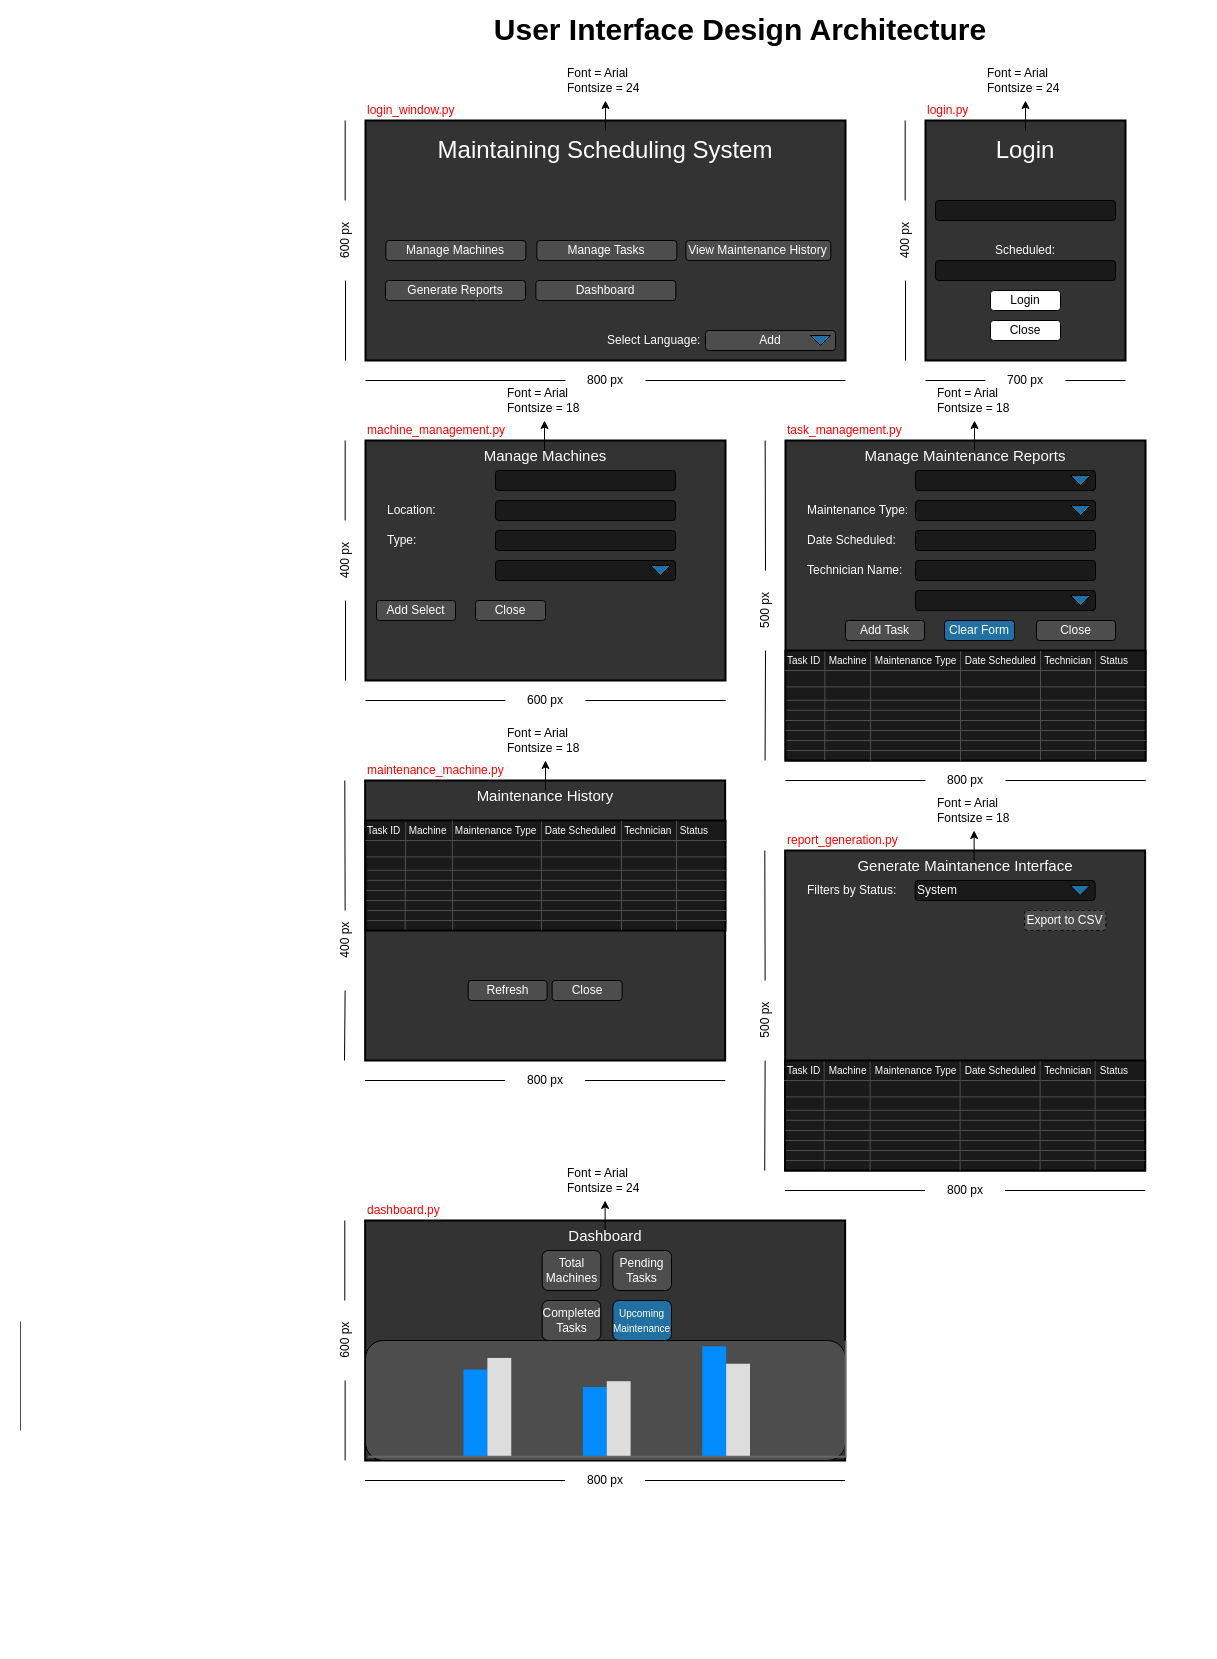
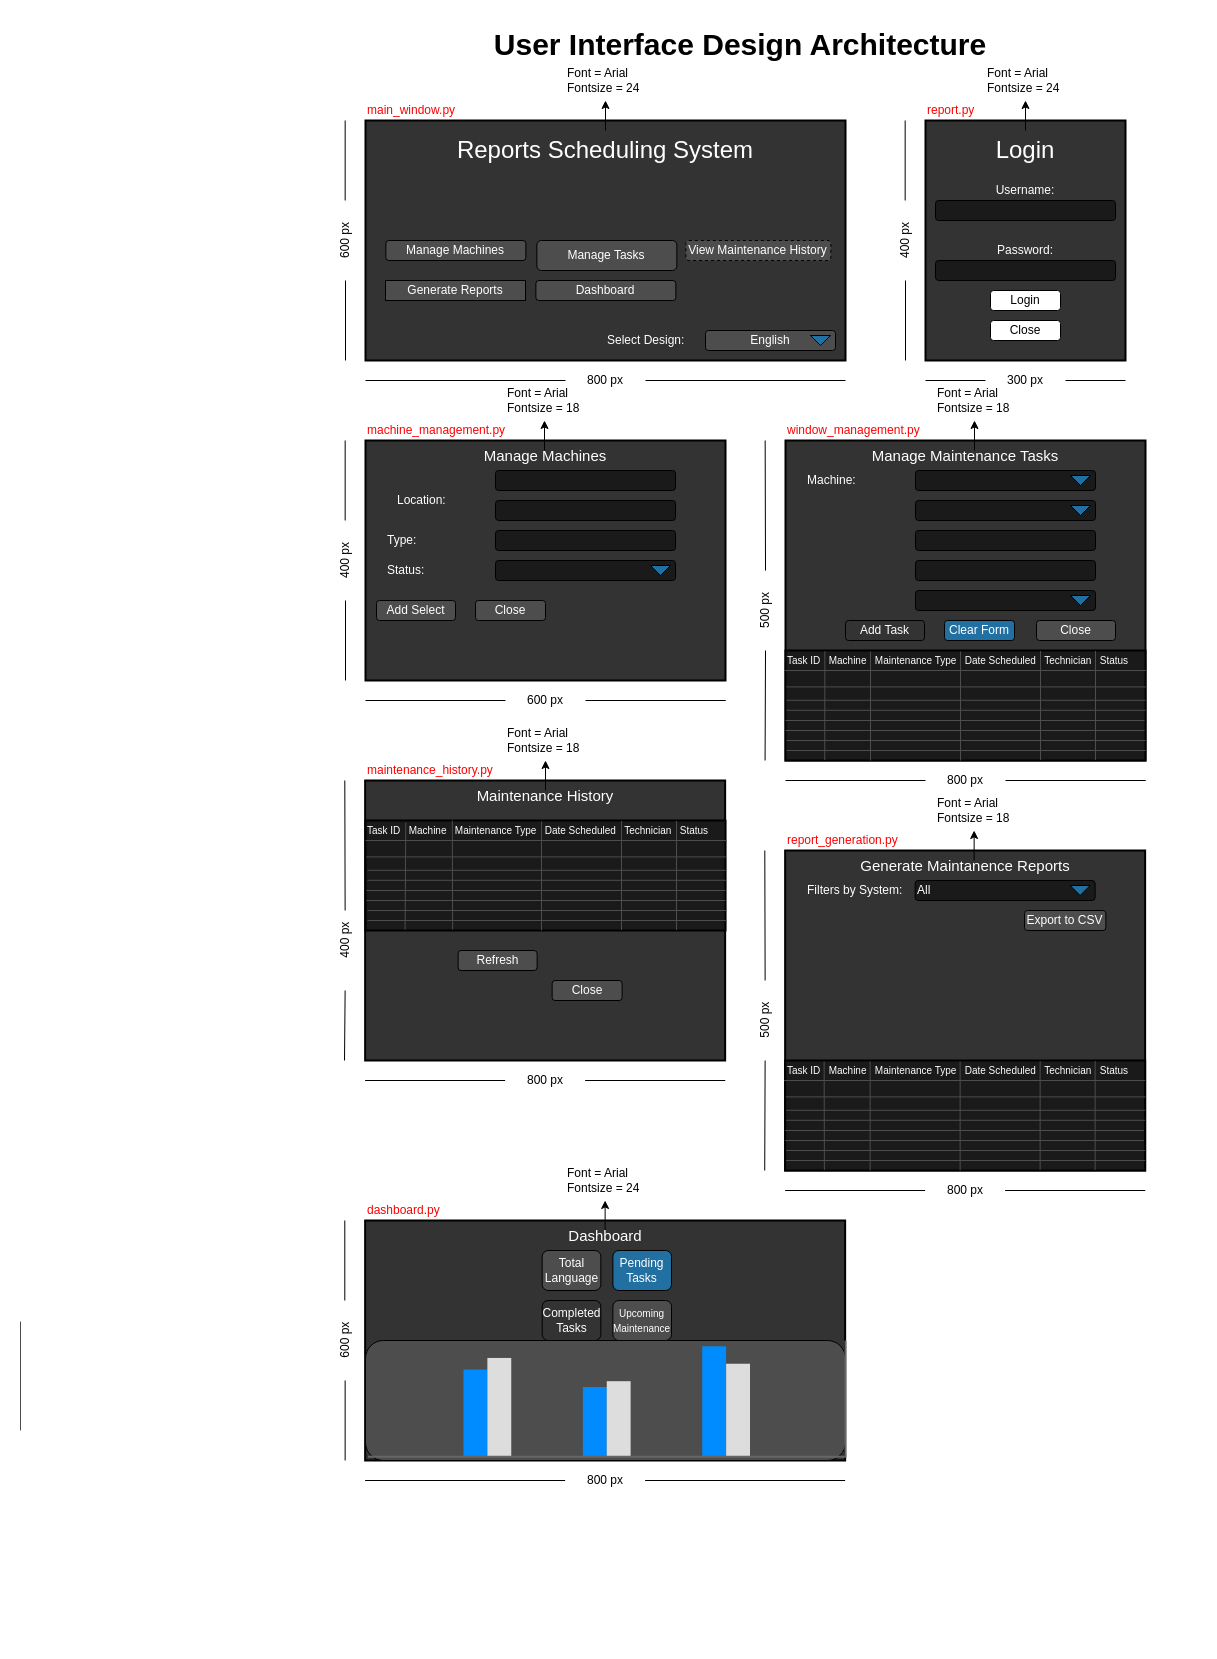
node "User Interface Design Architecture": moved (741, 26) -> (741, 41)
node "login_window.py": label "login_window.py" -> "main_window.py"
node "login.py": label "login.py" -> "report.py"
node "Maintaining Scheduling System": label "Maintaining Scheduling System" -> "Reports Scheduling System"
node "Username:": added
node "Manage Tasks": size 140x20 -> 140x30
node "View Maintenance History": style solid -> dashed
node "Scheduled:": label "Scheduled:" -> "Password:"
node "Generate Reports": shape rounded rectangle -> rectangle
node "Select Language:": label "Select Language:" -> "Select Design:"
node "Add": label "Add" -> "English"
node "700 px": label "700 px" -> "300 px"
node "task_management.py": label "task_management.py" -> "window_management.py"
node "Manage Maintenance Reports": label "Manage Maintenance Reports" -> "Manage Maintenance Tasks"
node "Machine:": added
node "Location:": moved (431, 511) -> (441, 501)
node "Maintenance Type:": removed
node "Date Scheduled:": removed
node "Status:": added
node "Technician Name:": removed
node "Add Task": fillcolor #4d4d4d -> #333333
node "maintenance_machine.py": label "maintenance_machine.py" -> "maintenance_history.py"
node "Generate Maintanence Interface": label "Generate Maintanence Interface" -> "Generate Maintanence Reports"
node "Filters by Status:": label "Filters by Status:" -> "Filters by System:"
node "System": label "System" -> "All"
node "Export to CSV": style dashed -> solid
node "Refresh": moved (508, 991) -> (498, 961)
node "Total Machines": label "Total Machines" -> "Total Language"
node "Pending Tasks": fillcolor #4d4d4d -> #2170a1
node "Completed Tasks": fillcolor #4d4d4d -> #333333
node "Upcoming Maintenance": fillcolor #2170a1 -> #4d4d4d
